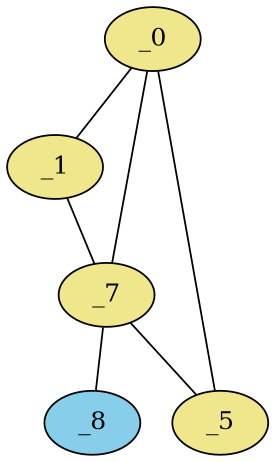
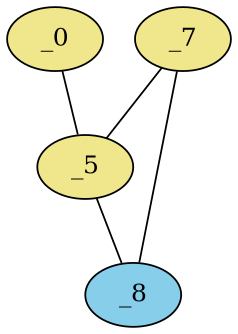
node "_1": removed
edge "_0" -- "_7": removed
edge "_5" -- "_8": added
